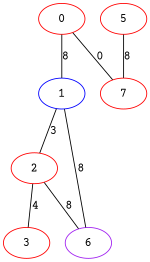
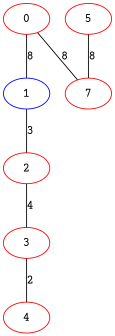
edge "0" -- "7": label "0" -> "8"
node "6": removed
node "4": added
